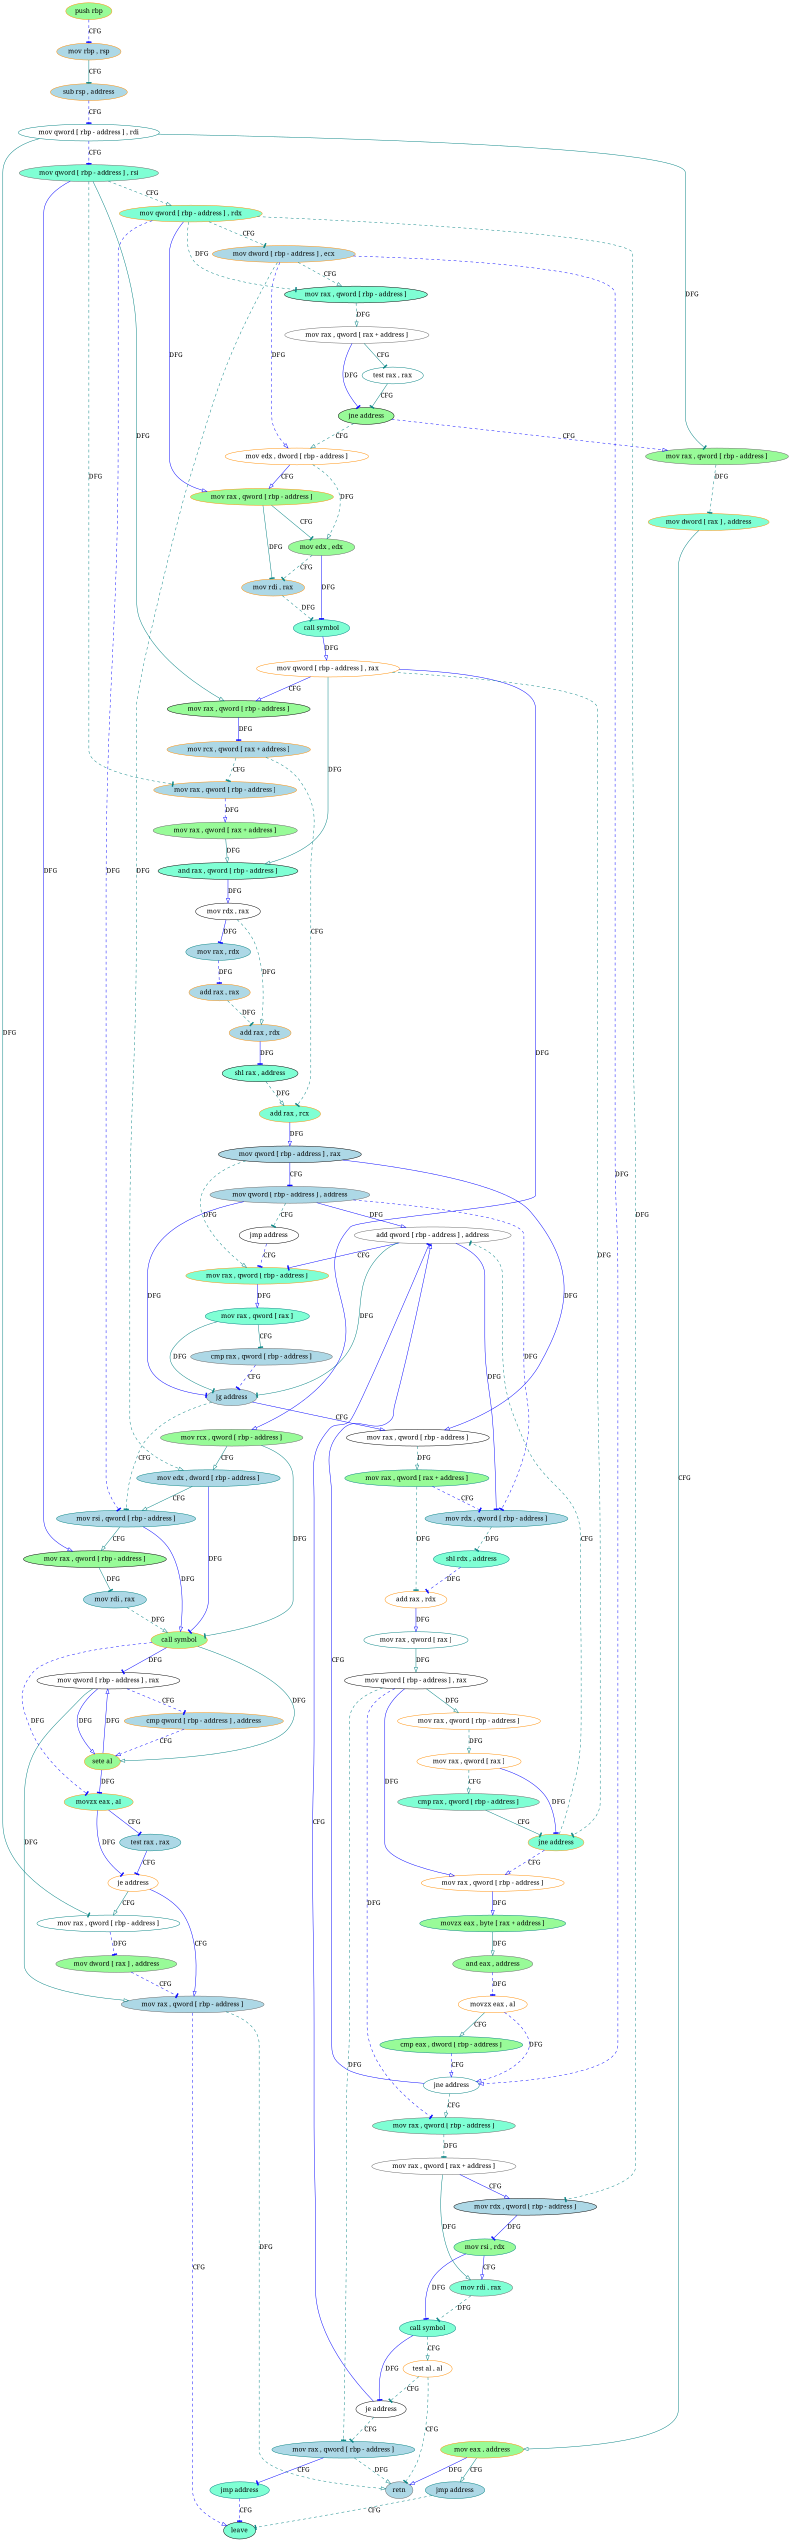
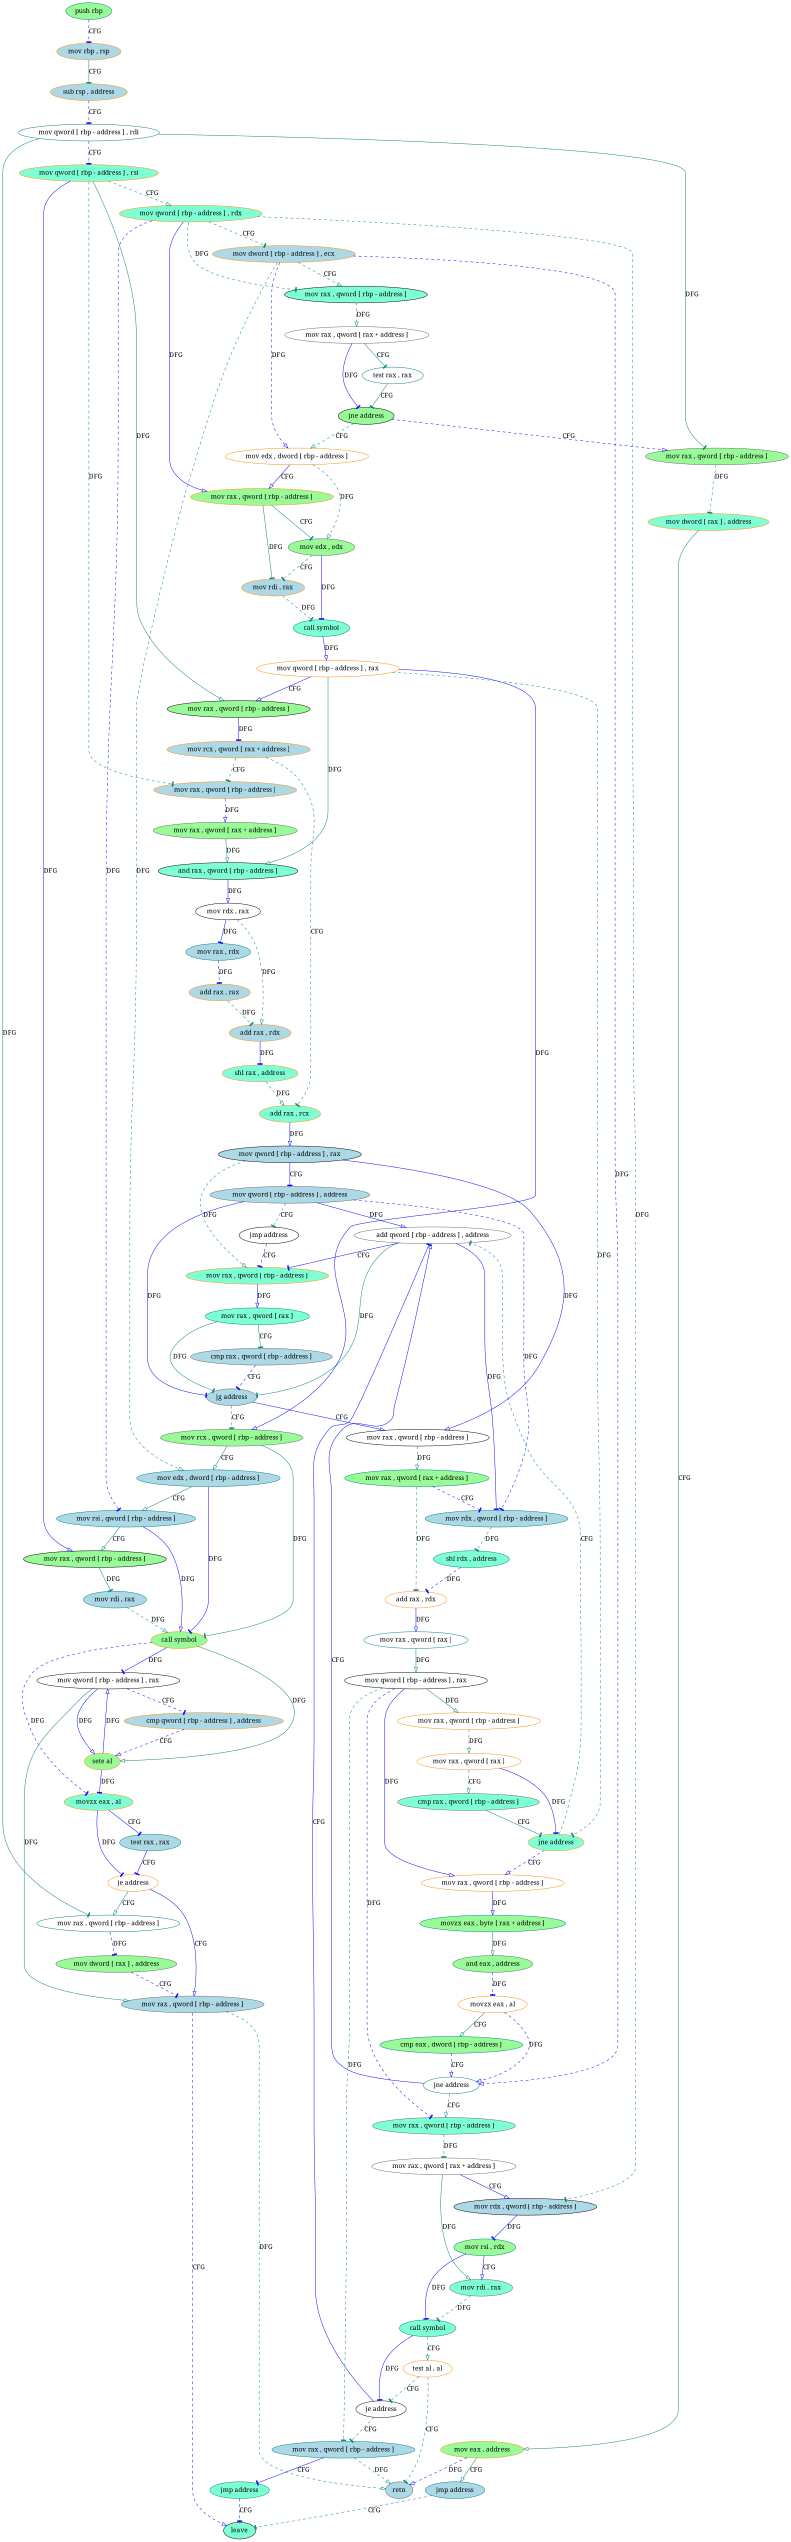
node "push rbp": color darkorange -> teal
node "mov qword [ rbp - address ] , rsi": color gray40 -> darkorange
node "shl rax , address": color black -> darkorange
edge "jg address" -> "mov rsi , qword [ rbp - address ]": now "jg address" -> "mov rcx , qword [ rbp - address ]"
edge "mov eax , address" -> "retn": style solid -> dashed
